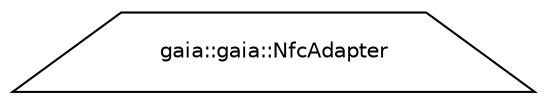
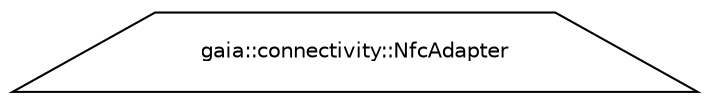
node "gaia::gaia::NfcAdapter": label "gaia::gaia::NfcAdapter" -> "gaia::connectivity::NfcAdapter"
